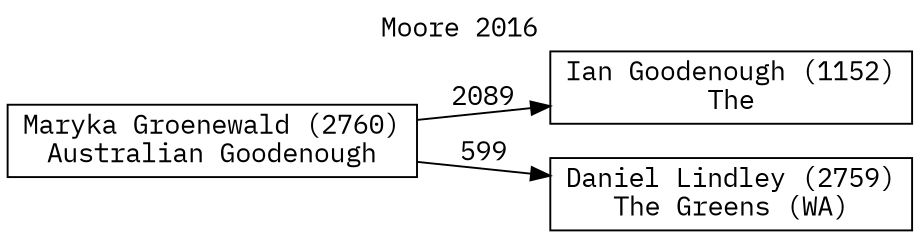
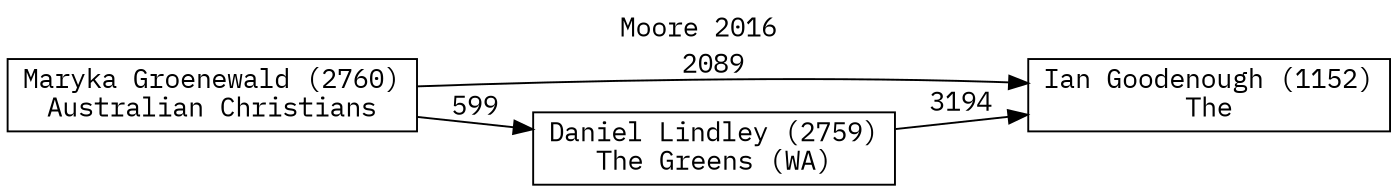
edge "Daniel Lindley (2759) The Greens (WA)" -> "Ian Goodenough (1152) The": added, label "3194"
node "Maryka Groenewald (2760) Australian Goodenough": label "Maryka Groenewald (2760) Australian Goodenough" -> "Maryka Groenewald (2760) Australian Christians"
